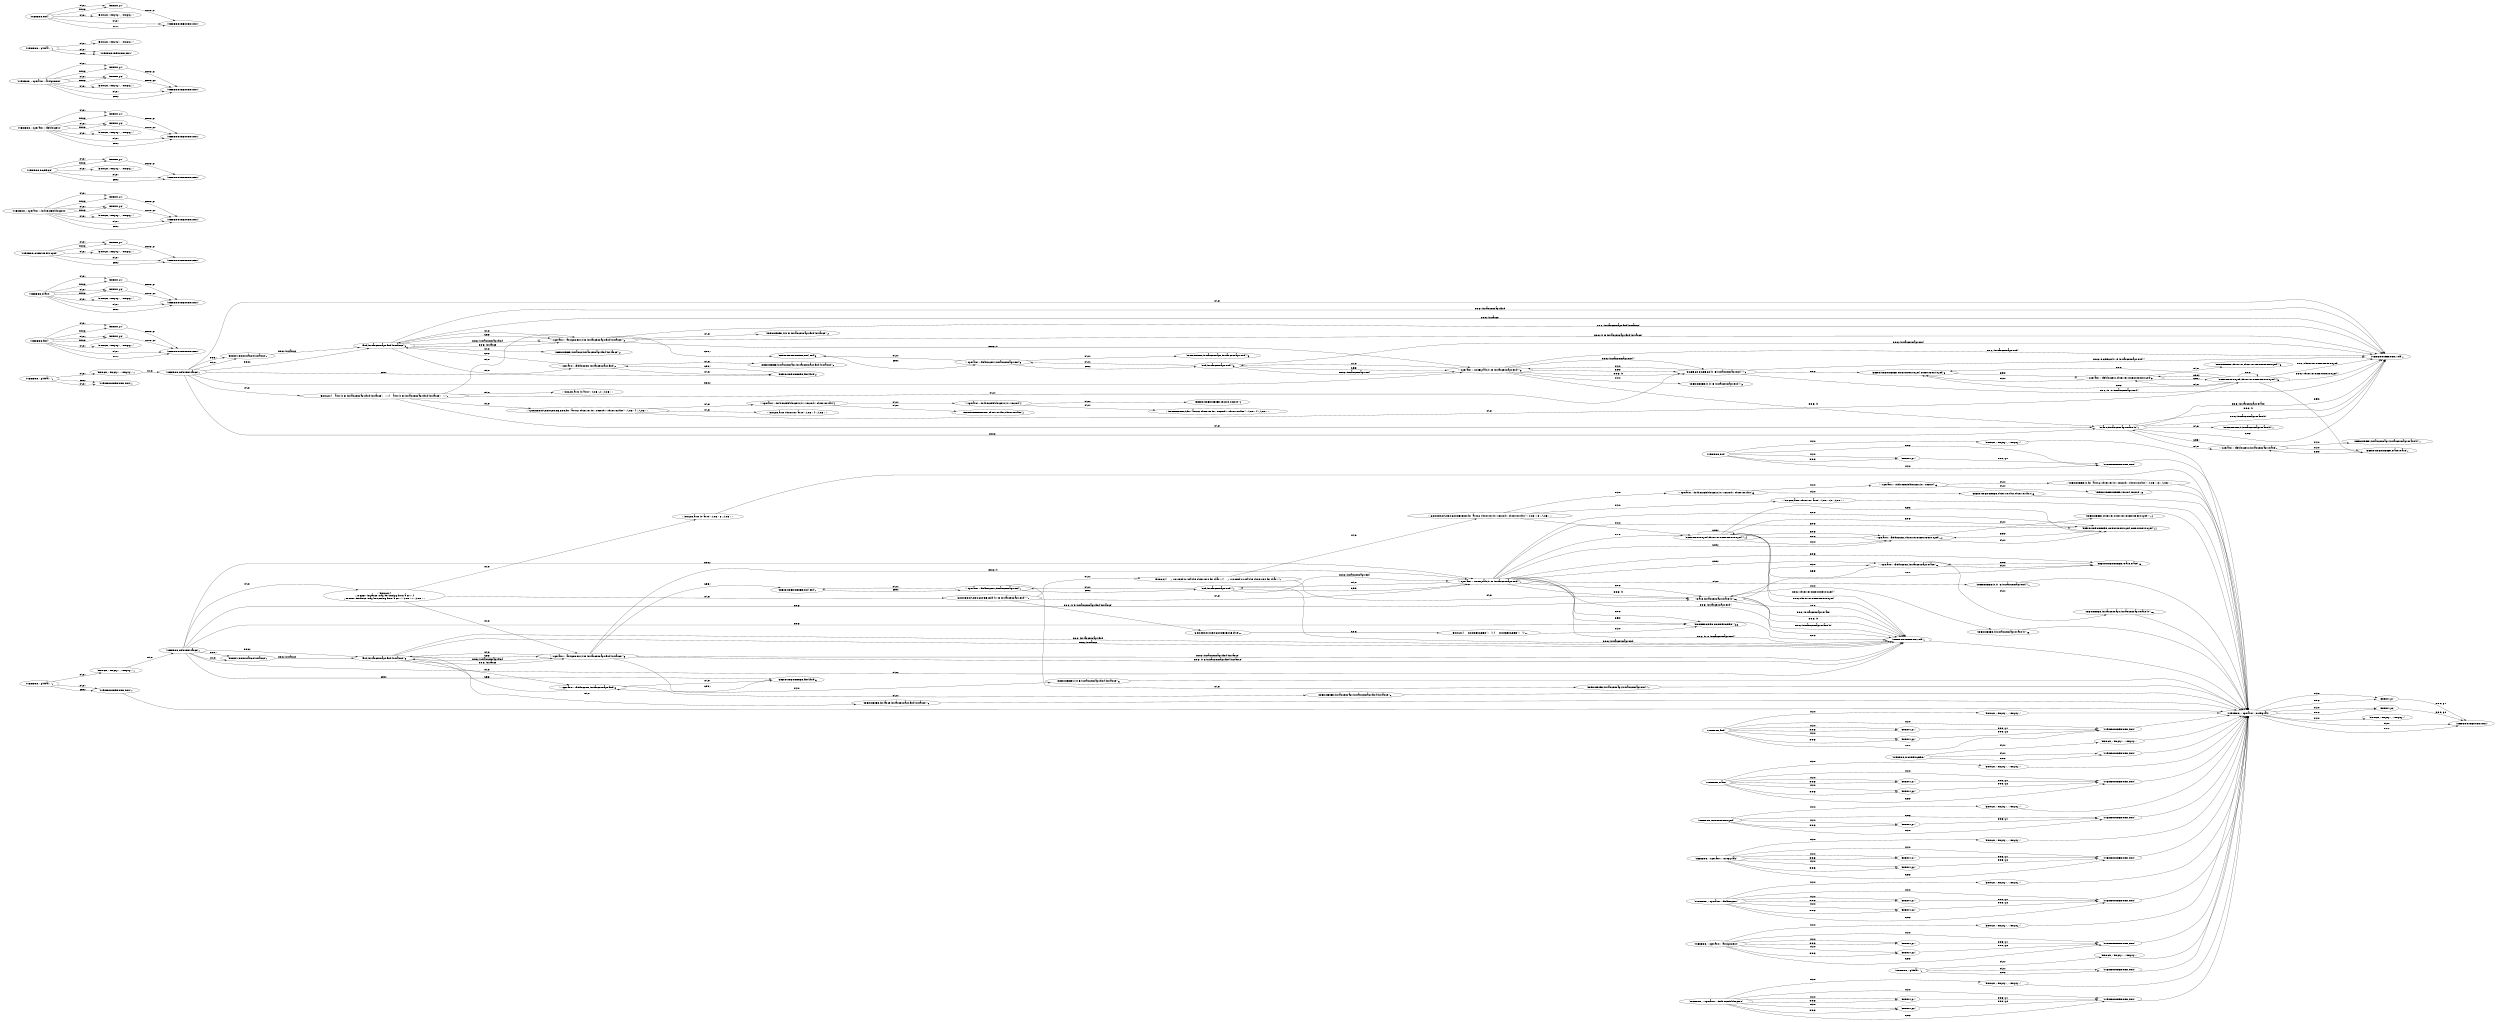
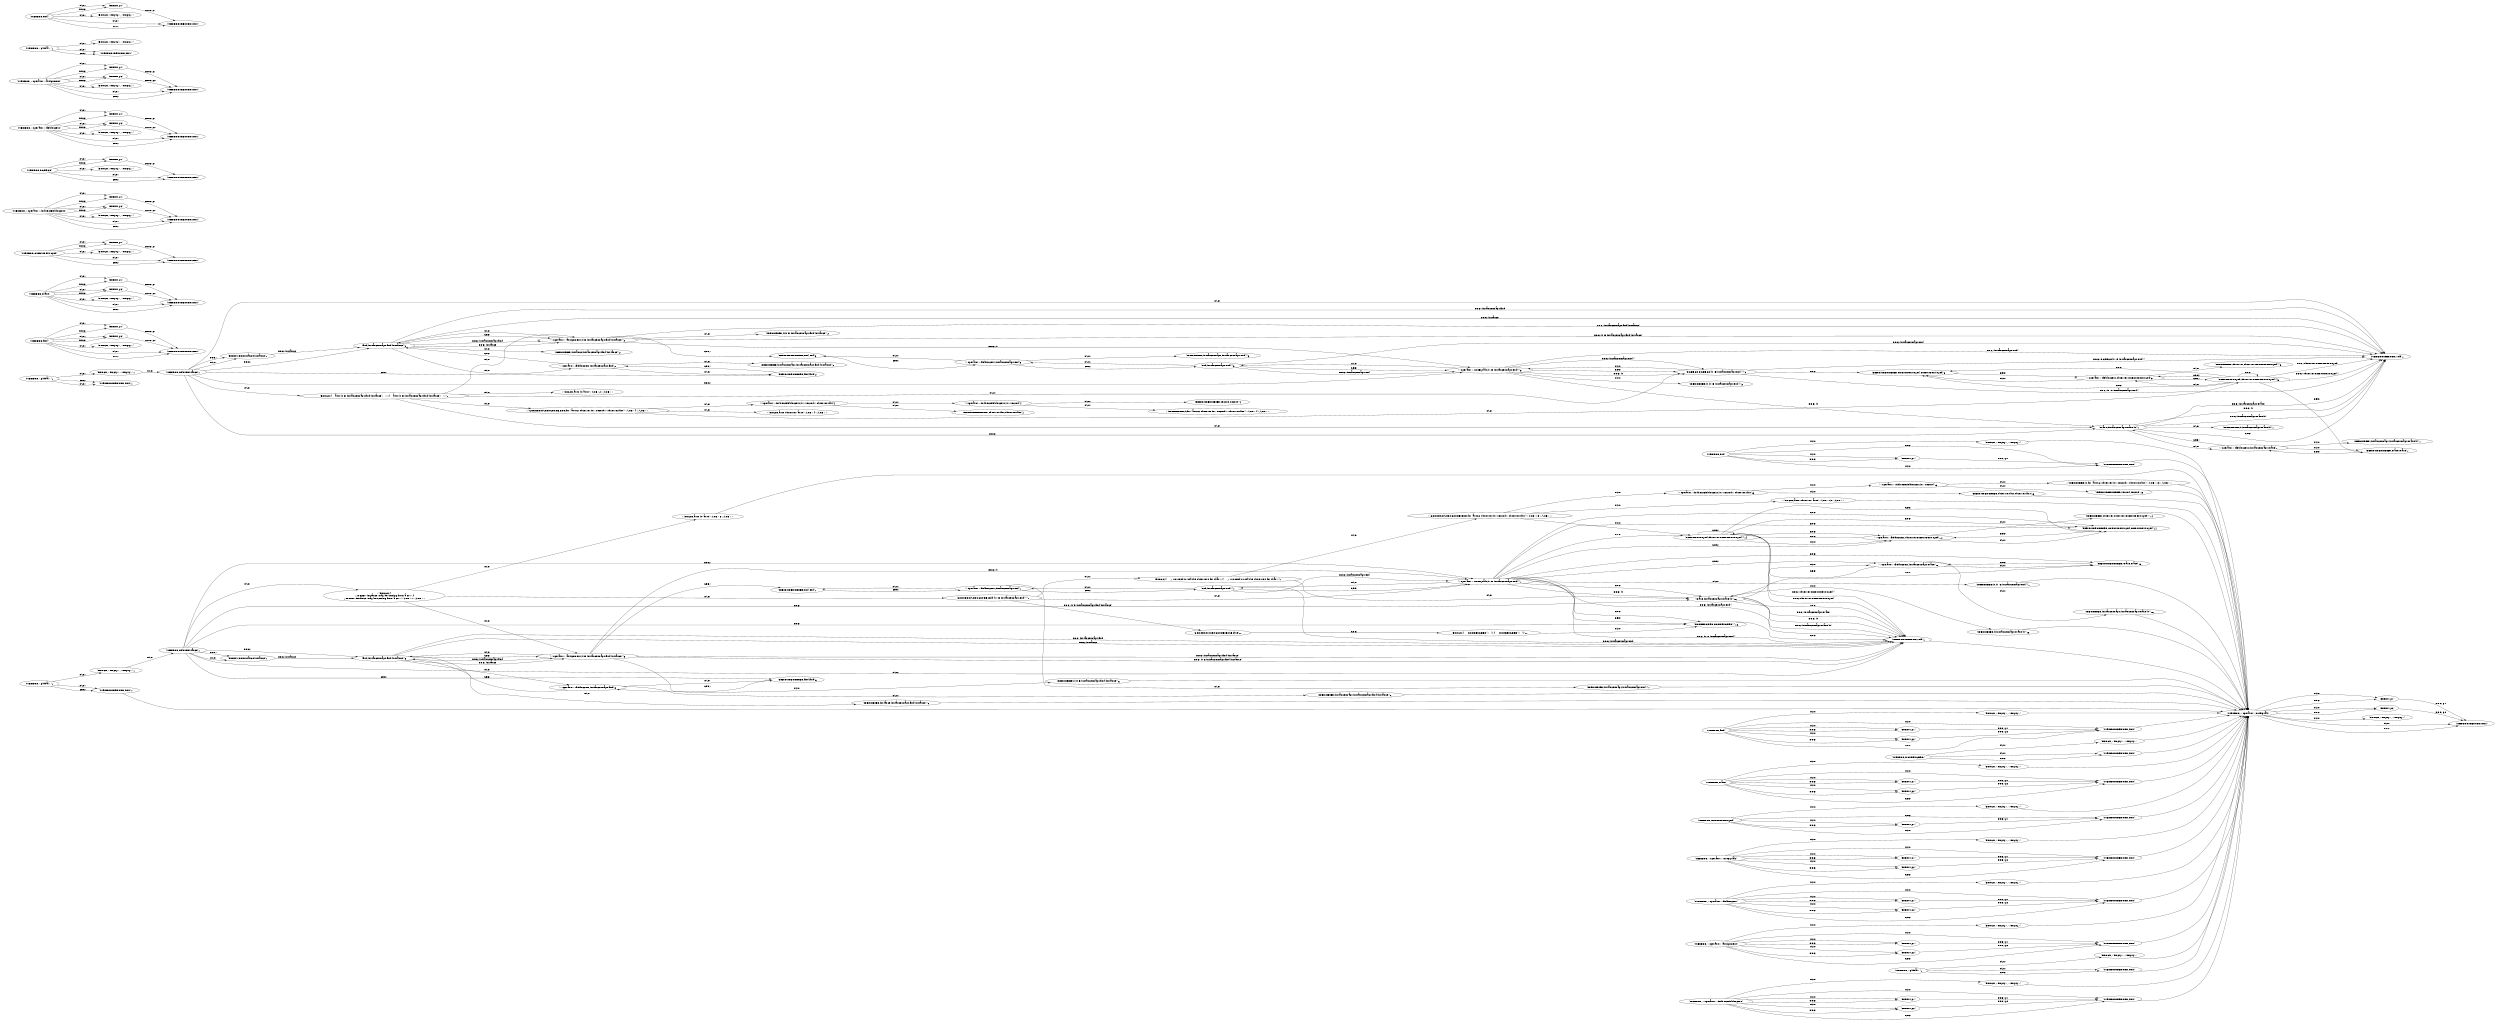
node "(NOTREACHED,NOTREACHED())": text "38" -> "18"
